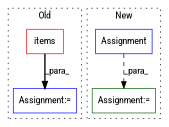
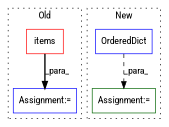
node "Assignment": label "Assignment" -> "OrderedDict"
